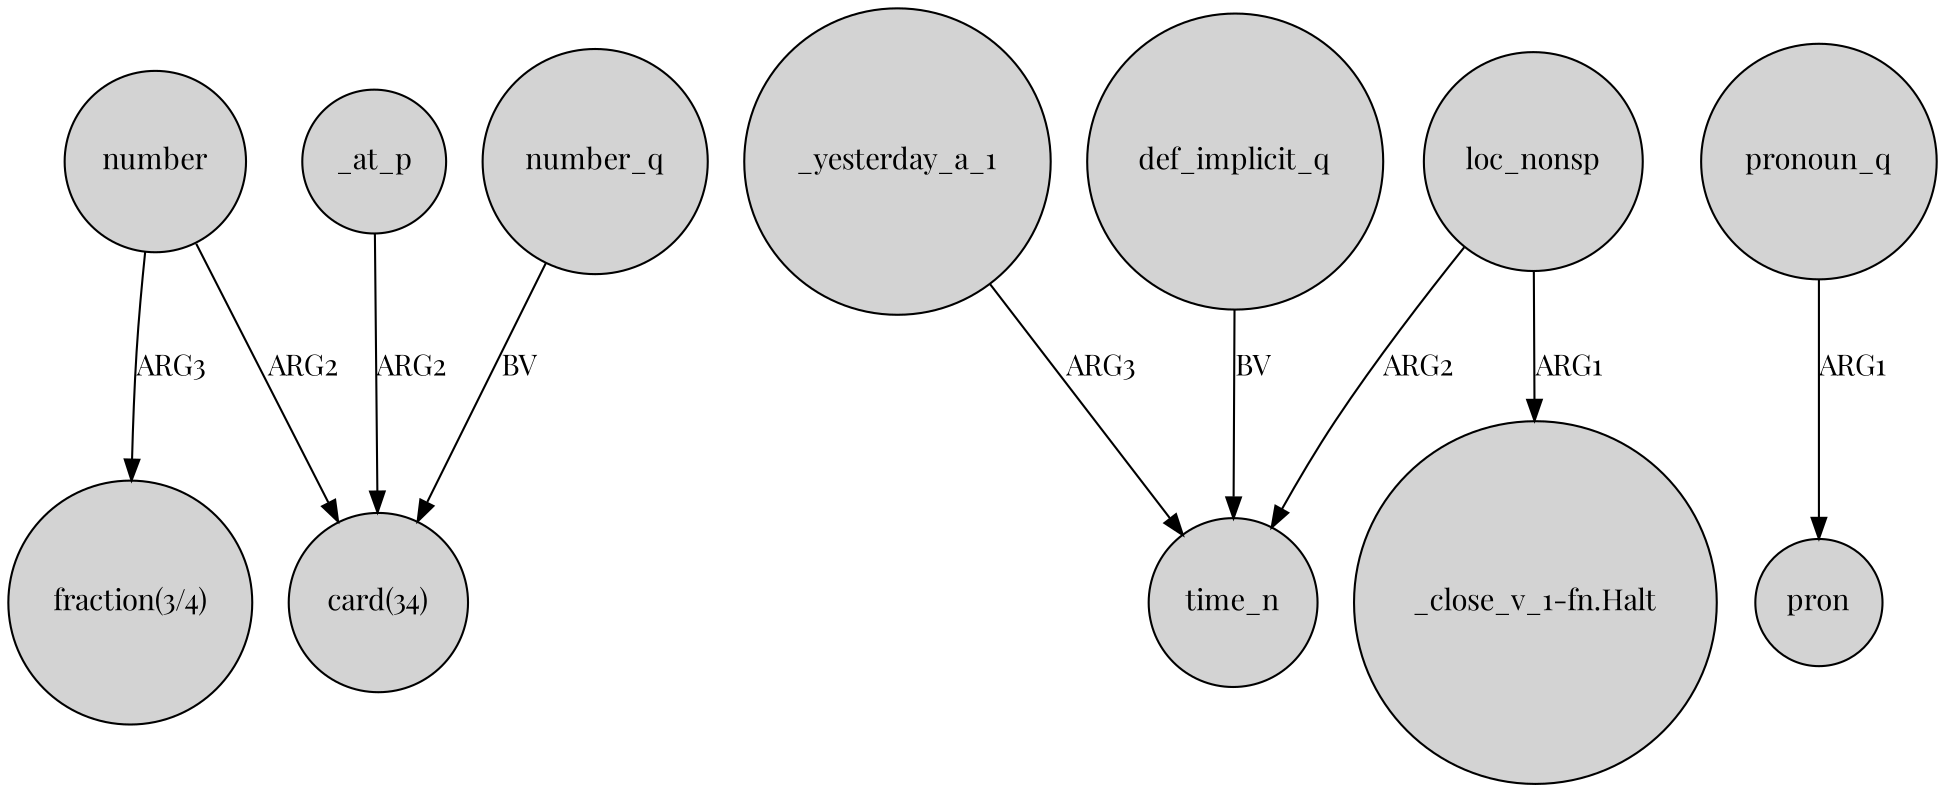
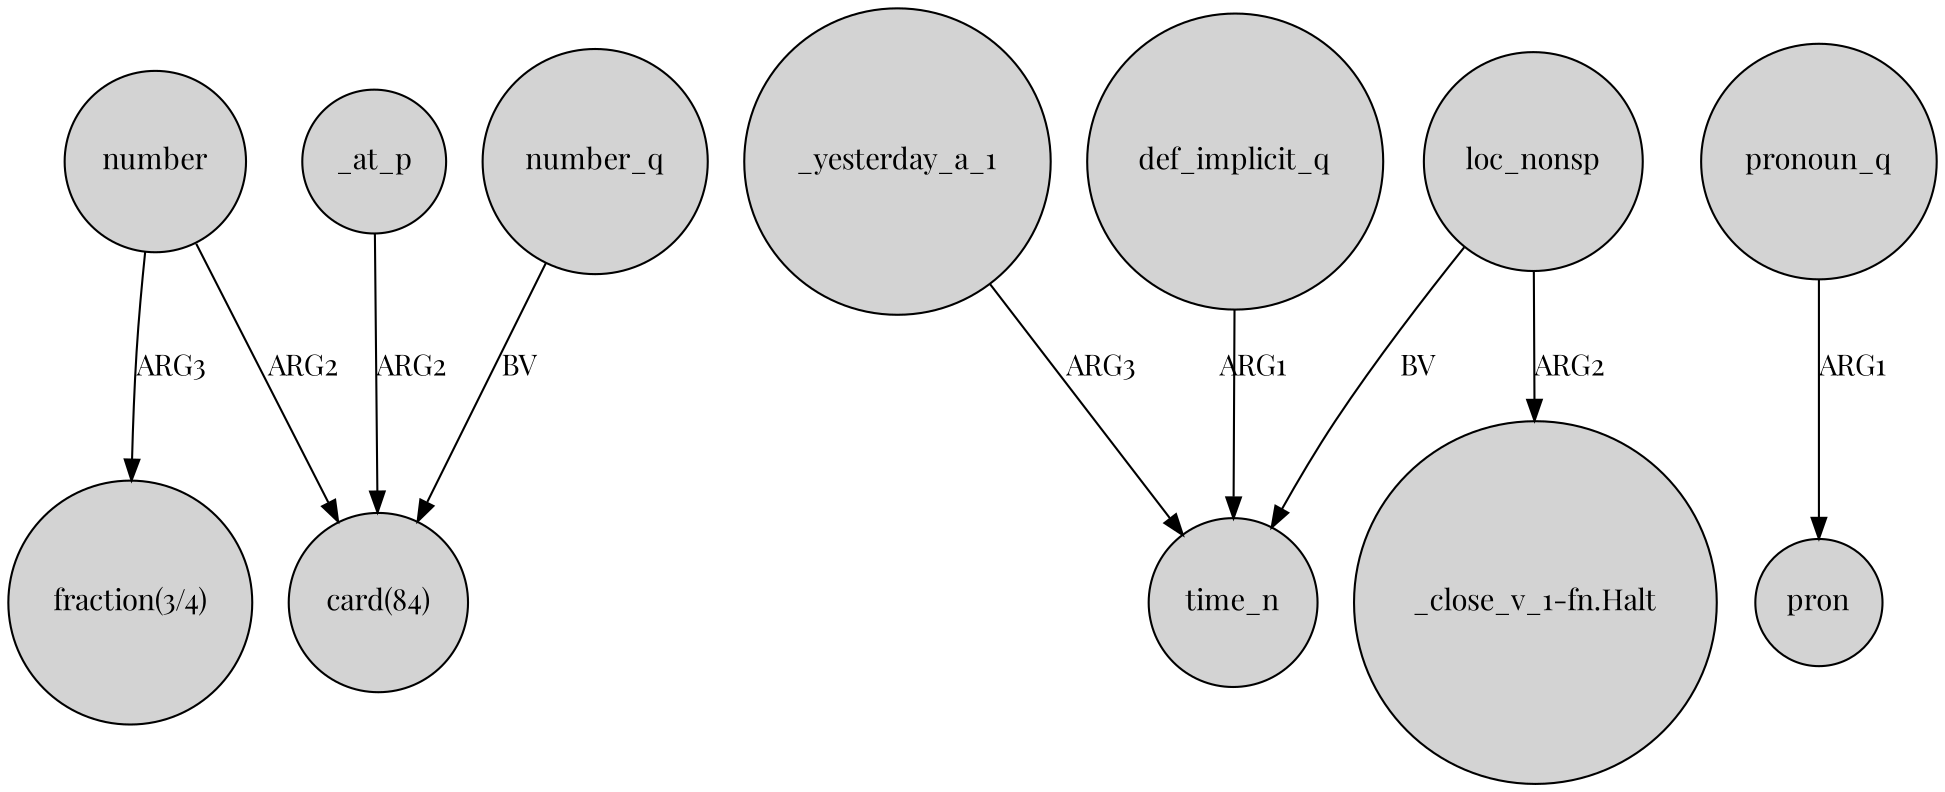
edge "def_implicit_q" -> "time_n": label "BV" -> "ARG1"
edge "loc_nonsp" -> "time_n": label "ARG2" -> "BV"
edge "loc_nonsp" -> "_close_v_1-fn.Halt": label "ARG1" -> "ARG2"
node "card(34)": label "card(34)" -> "card(84)"
